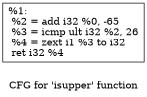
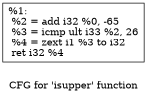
node "%1:": text "%3 = icmp ult i32 %2, 26" -> "%3 = icmp ult i33 %2, 26"
